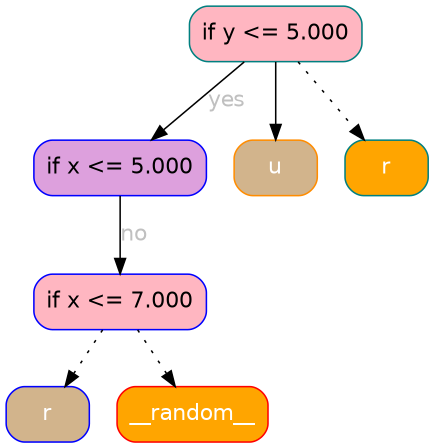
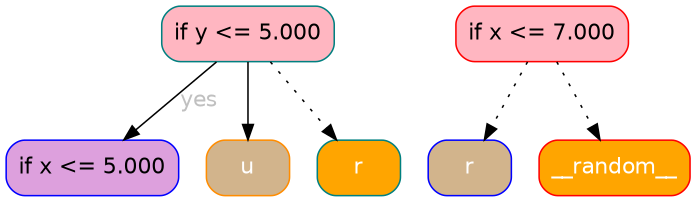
edge "if x <= 5.000" -> "if x <= 7.000": removed, label "no"
node "if x <= 7.000": color blue -> red
